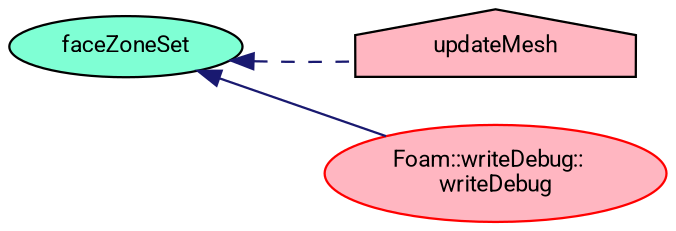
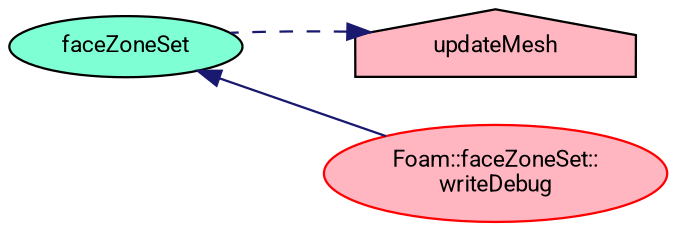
edge "updateMesh" -> "faceZoneSet": reversed
node "Foam::writeDebug:: writeDebug": label "Foam::writeDebug:: writeDebug" -> "Foam::faceZoneSet:: writeDebug"
